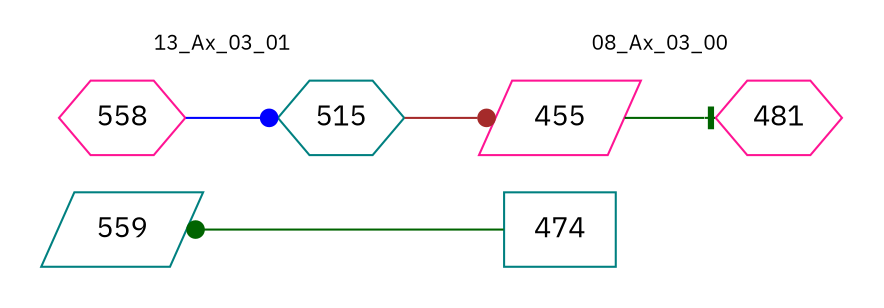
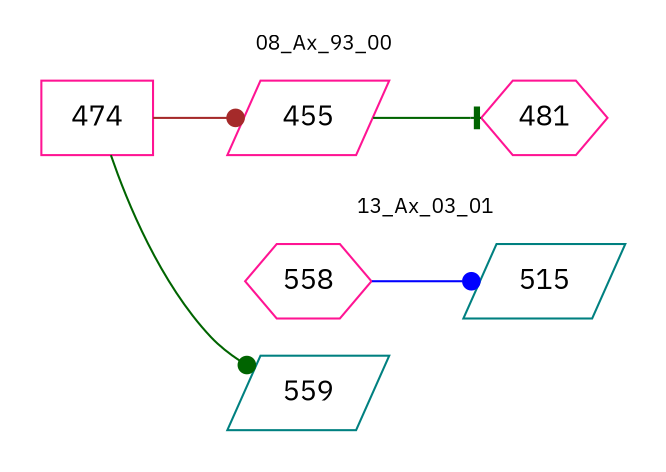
cluster "08_Ax_03_00": label "08_Ax_03_00" -> "08_Ax_93_00"
node "515": shape hexagon -> parallelogram
edge "515" -> "455": now "474" -> "455"
node "474": color teal -> deeppink
